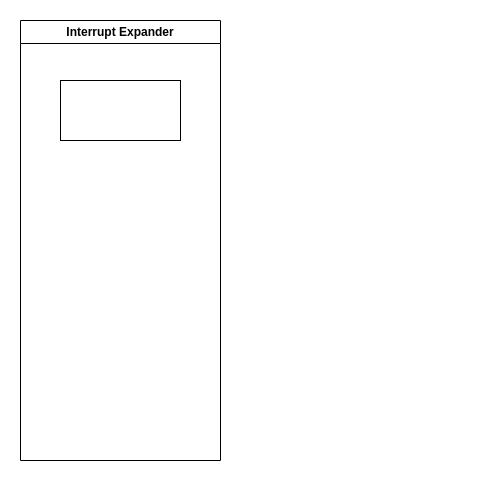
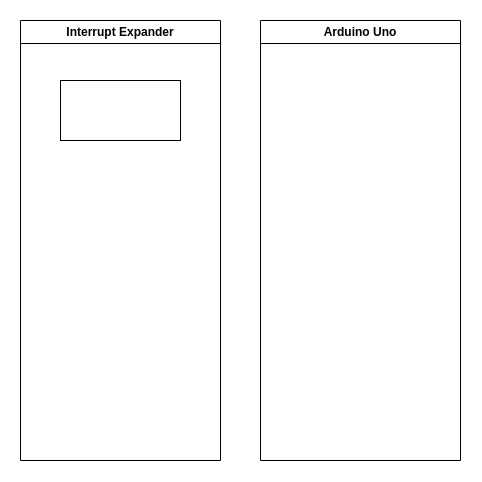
node "Arduino Uno": added
